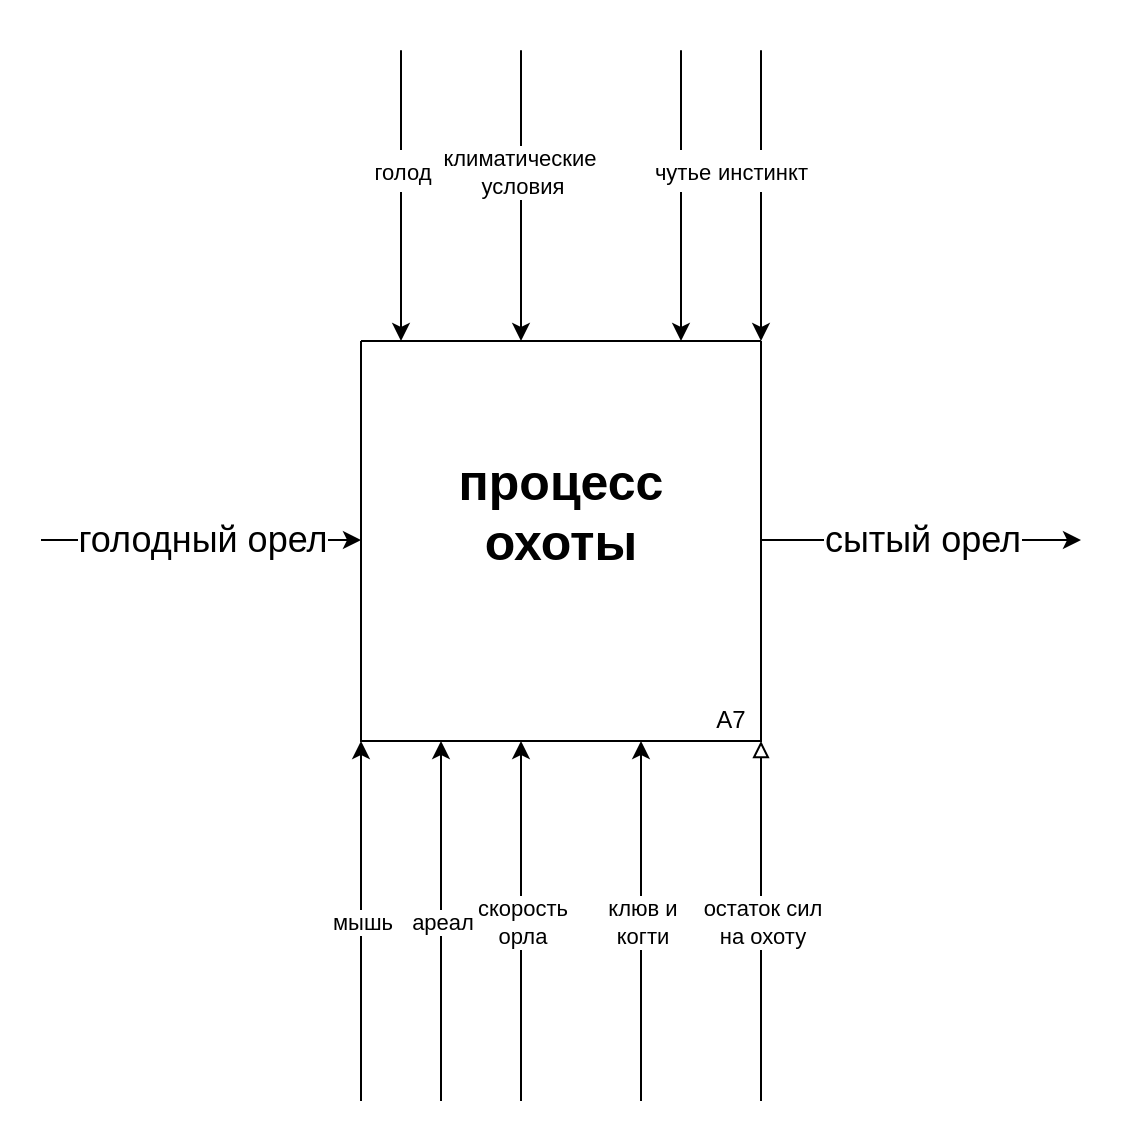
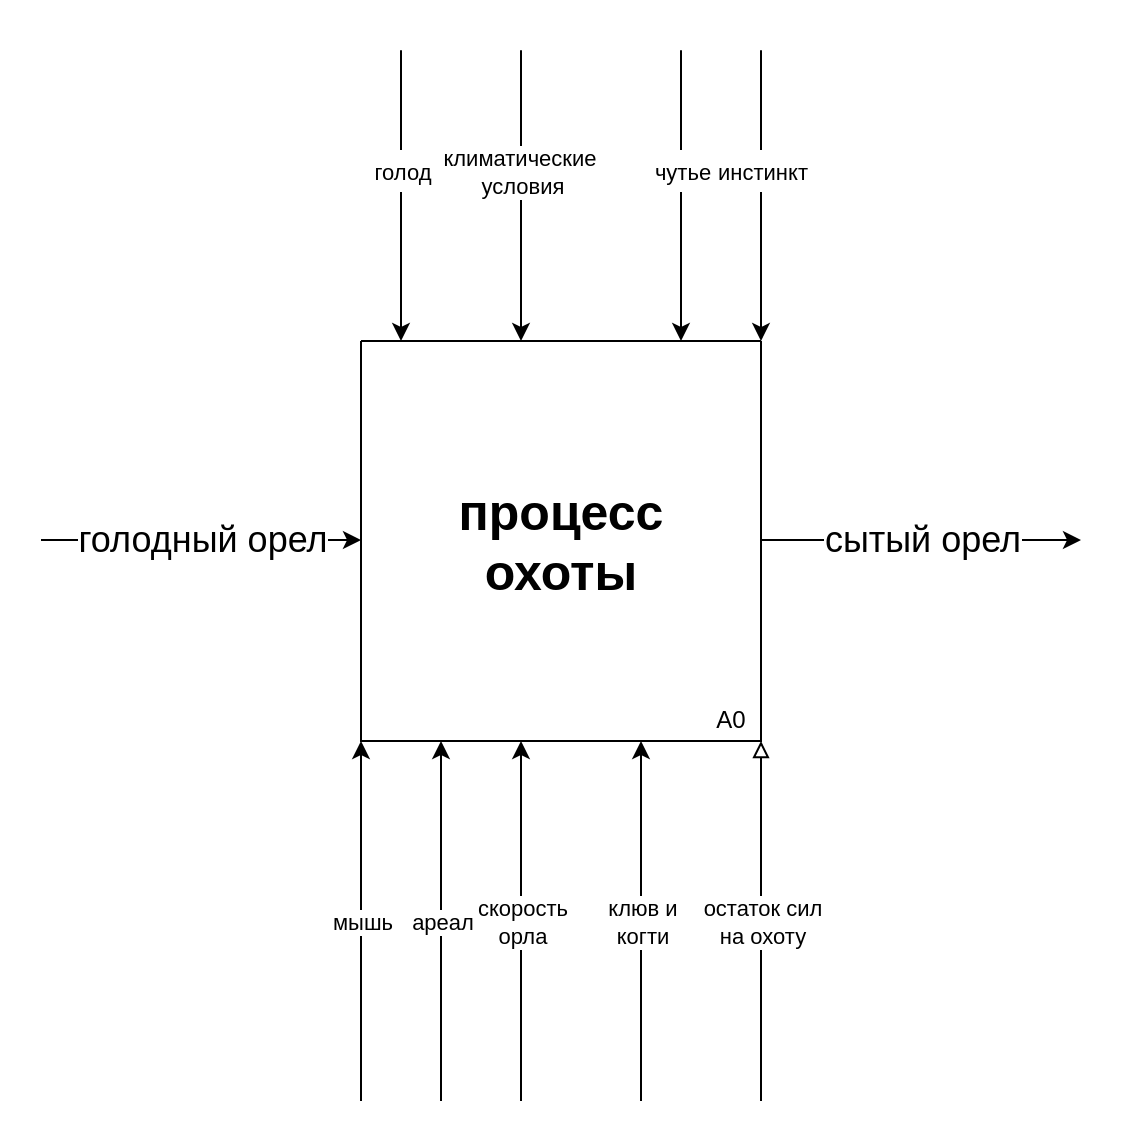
node "процесс охоты": moved (561, 511) -> (561, 541)
node "A7": label "A7" -> "A0"
